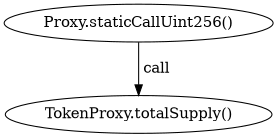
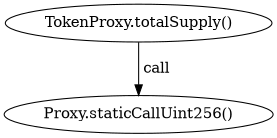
edge "Proxy.staticCallUint256()" -> "TokenProxy.totalSupply()": reversed
